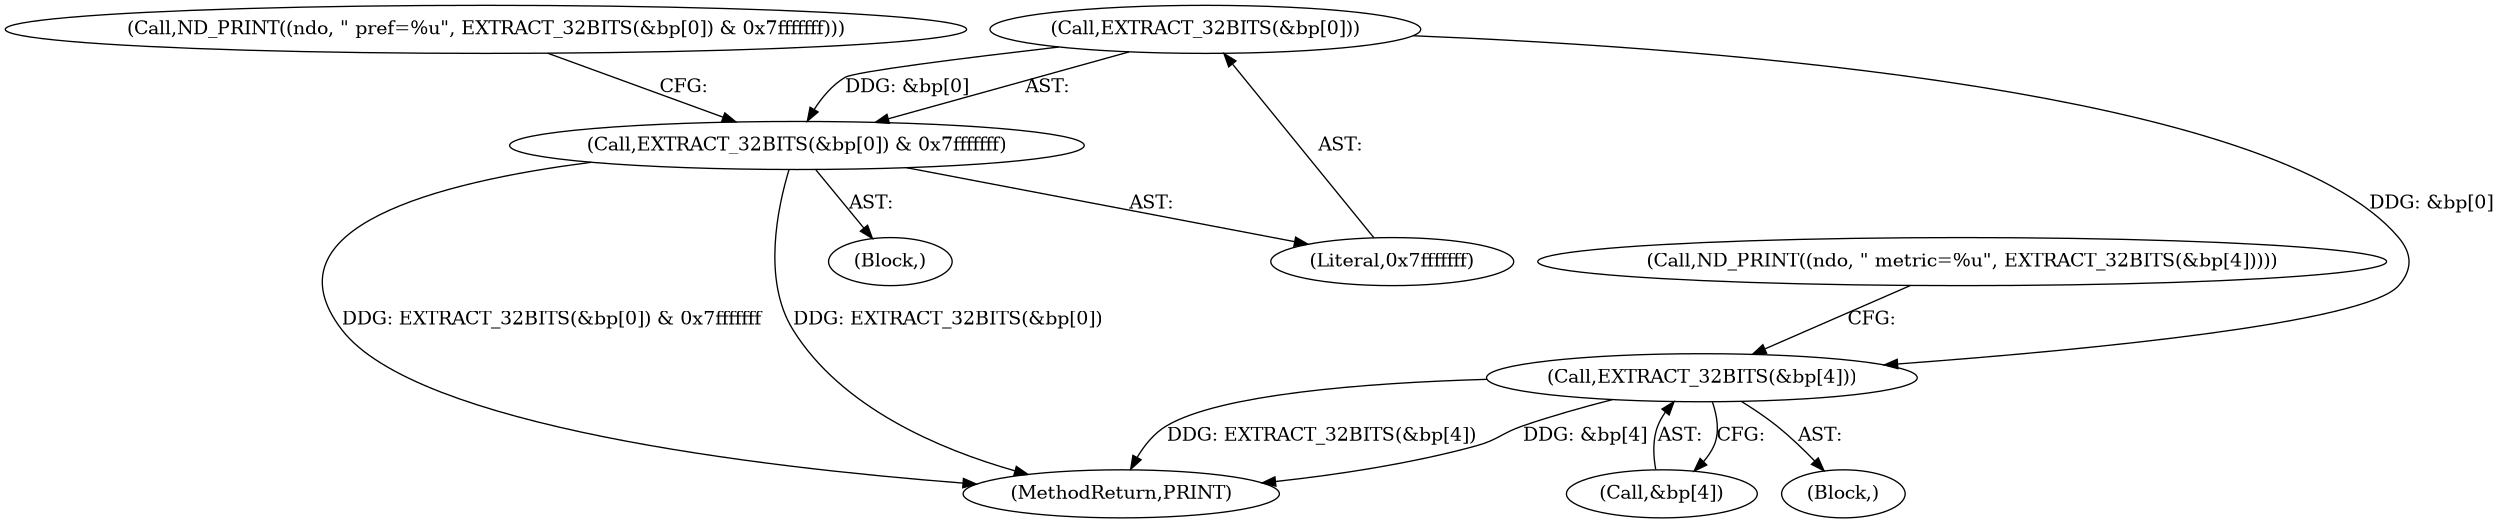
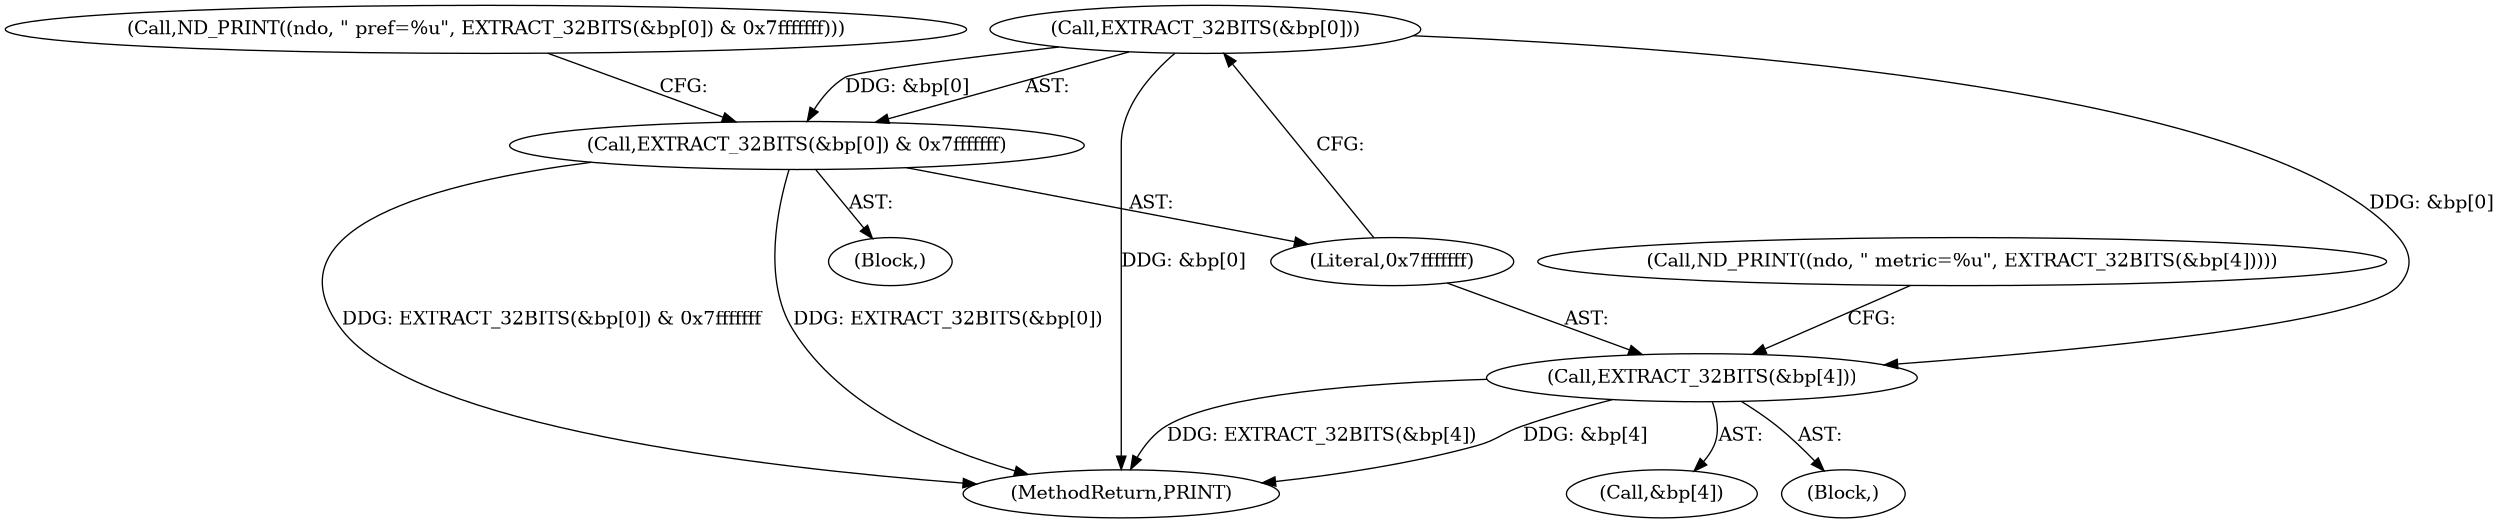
edge "(Literal,0x7fffffff)" -> "(Call,EXTRACT_32BITS(&bp[0]))": label "AST: " -> "CFG: "
edge "(Call,EXTRACT_32BITS(&bp[0]))" -> "(MethodReturn,PRINT)": added, label "DDG: &bp[0]"
edge "(Call,EXTRACT_32BITS(&bp[4]))" -> "(Call,&bp[4])": label "CFG: " -> "AST: "
edge "(Call,&bp[4])" -> "(Call,EXTRACT_32BITS(&bp[4]))": now "(Literal,0x7fffffff)" -> "(Call,EXTRACT_32BITS(&bp[4]))"
